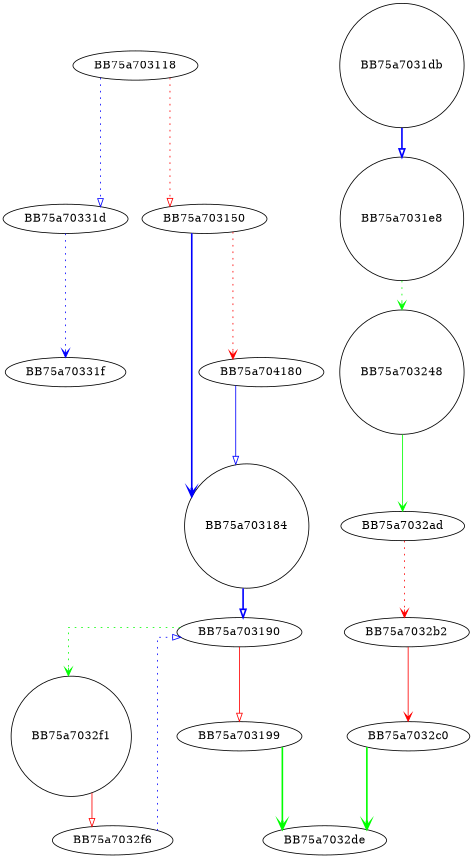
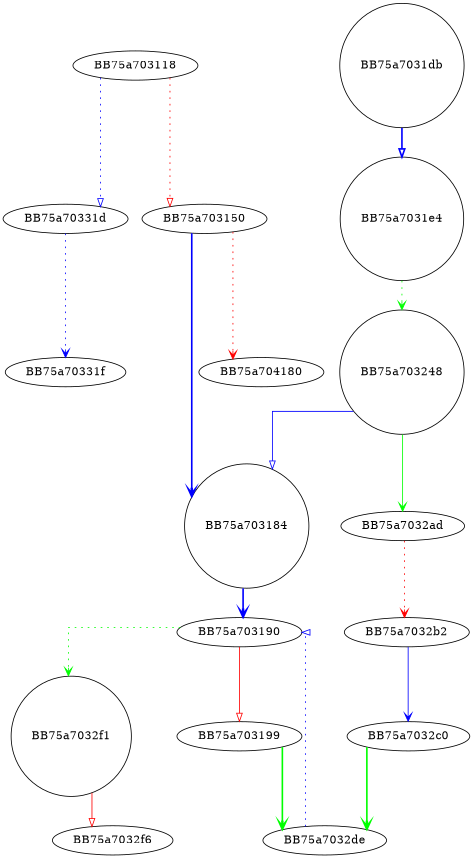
node "BB75a7031e8": label "BB75a7031e8" -> "BB75a7031e4"
edge "BB75a704180" -> "BB75a703184": now "BB75a703248" -> "BB75a703184"
edge "BB75a703184" -> "BB75a703190": arrowhead onormal -> vee
edge "BB75a7032b2" -> "BB75a7032c0": color red -> blue
edge "BB75a7032f6" -> "BB75a703190": now "BB75a7032de" -> "BB75a703190"
